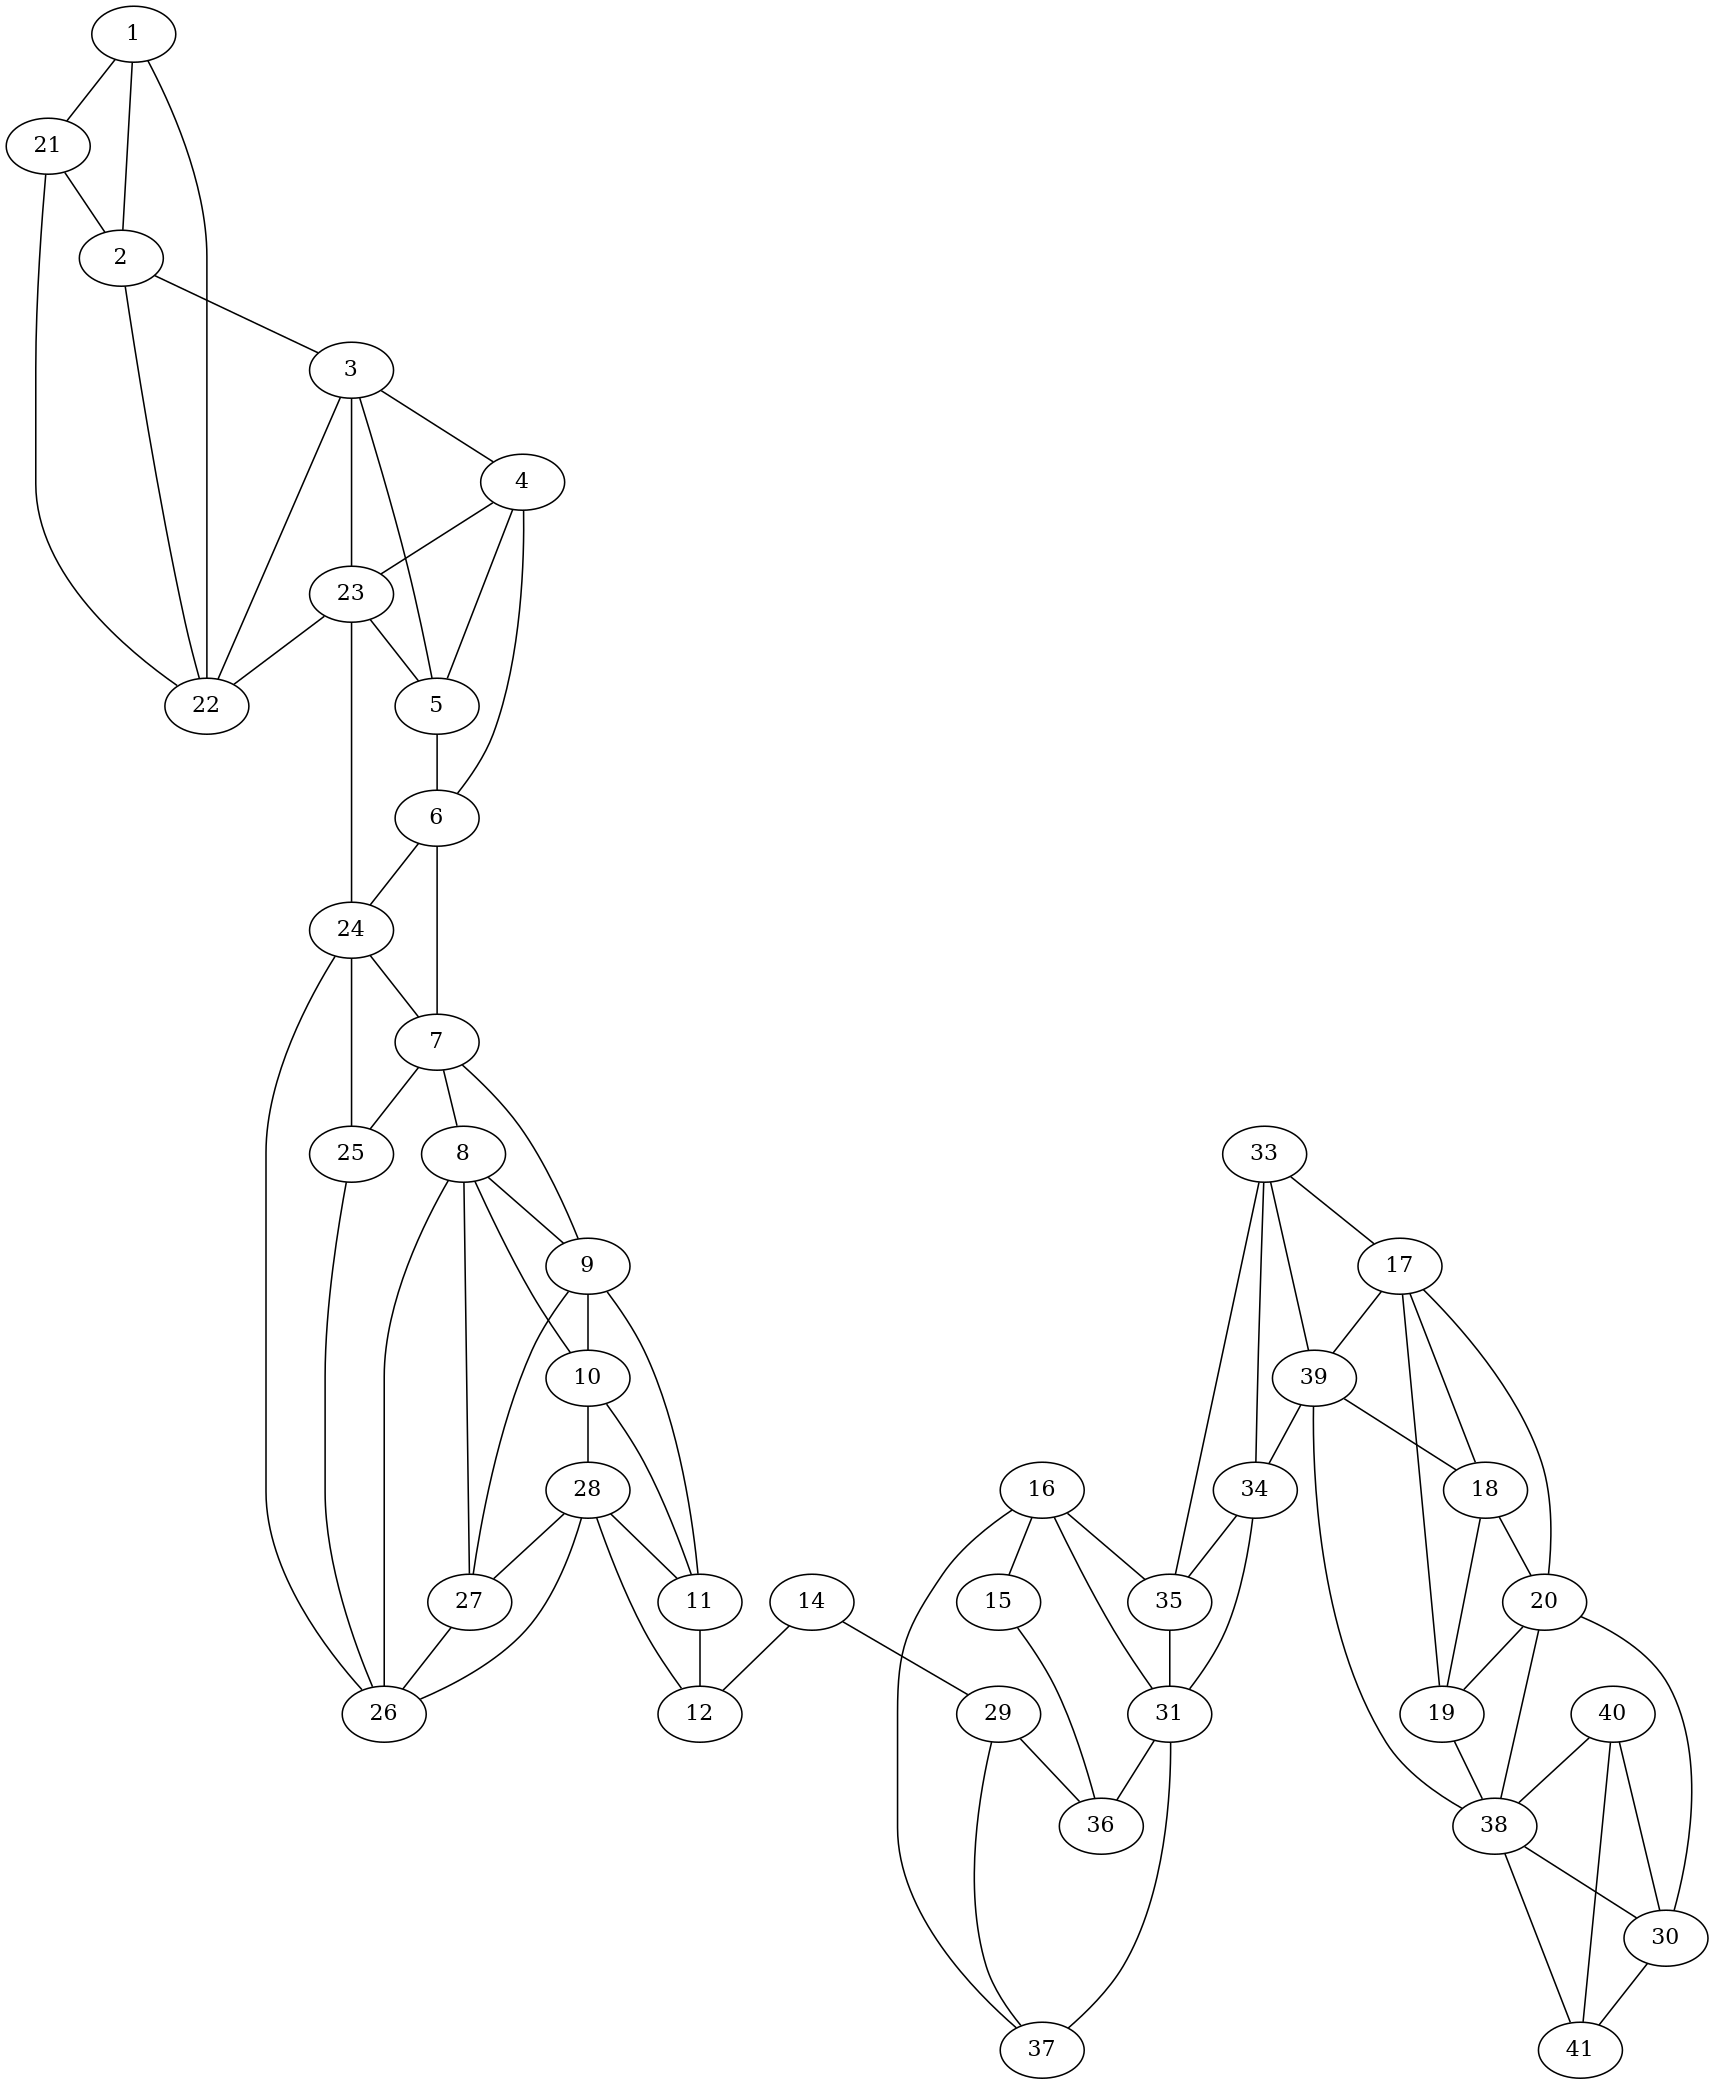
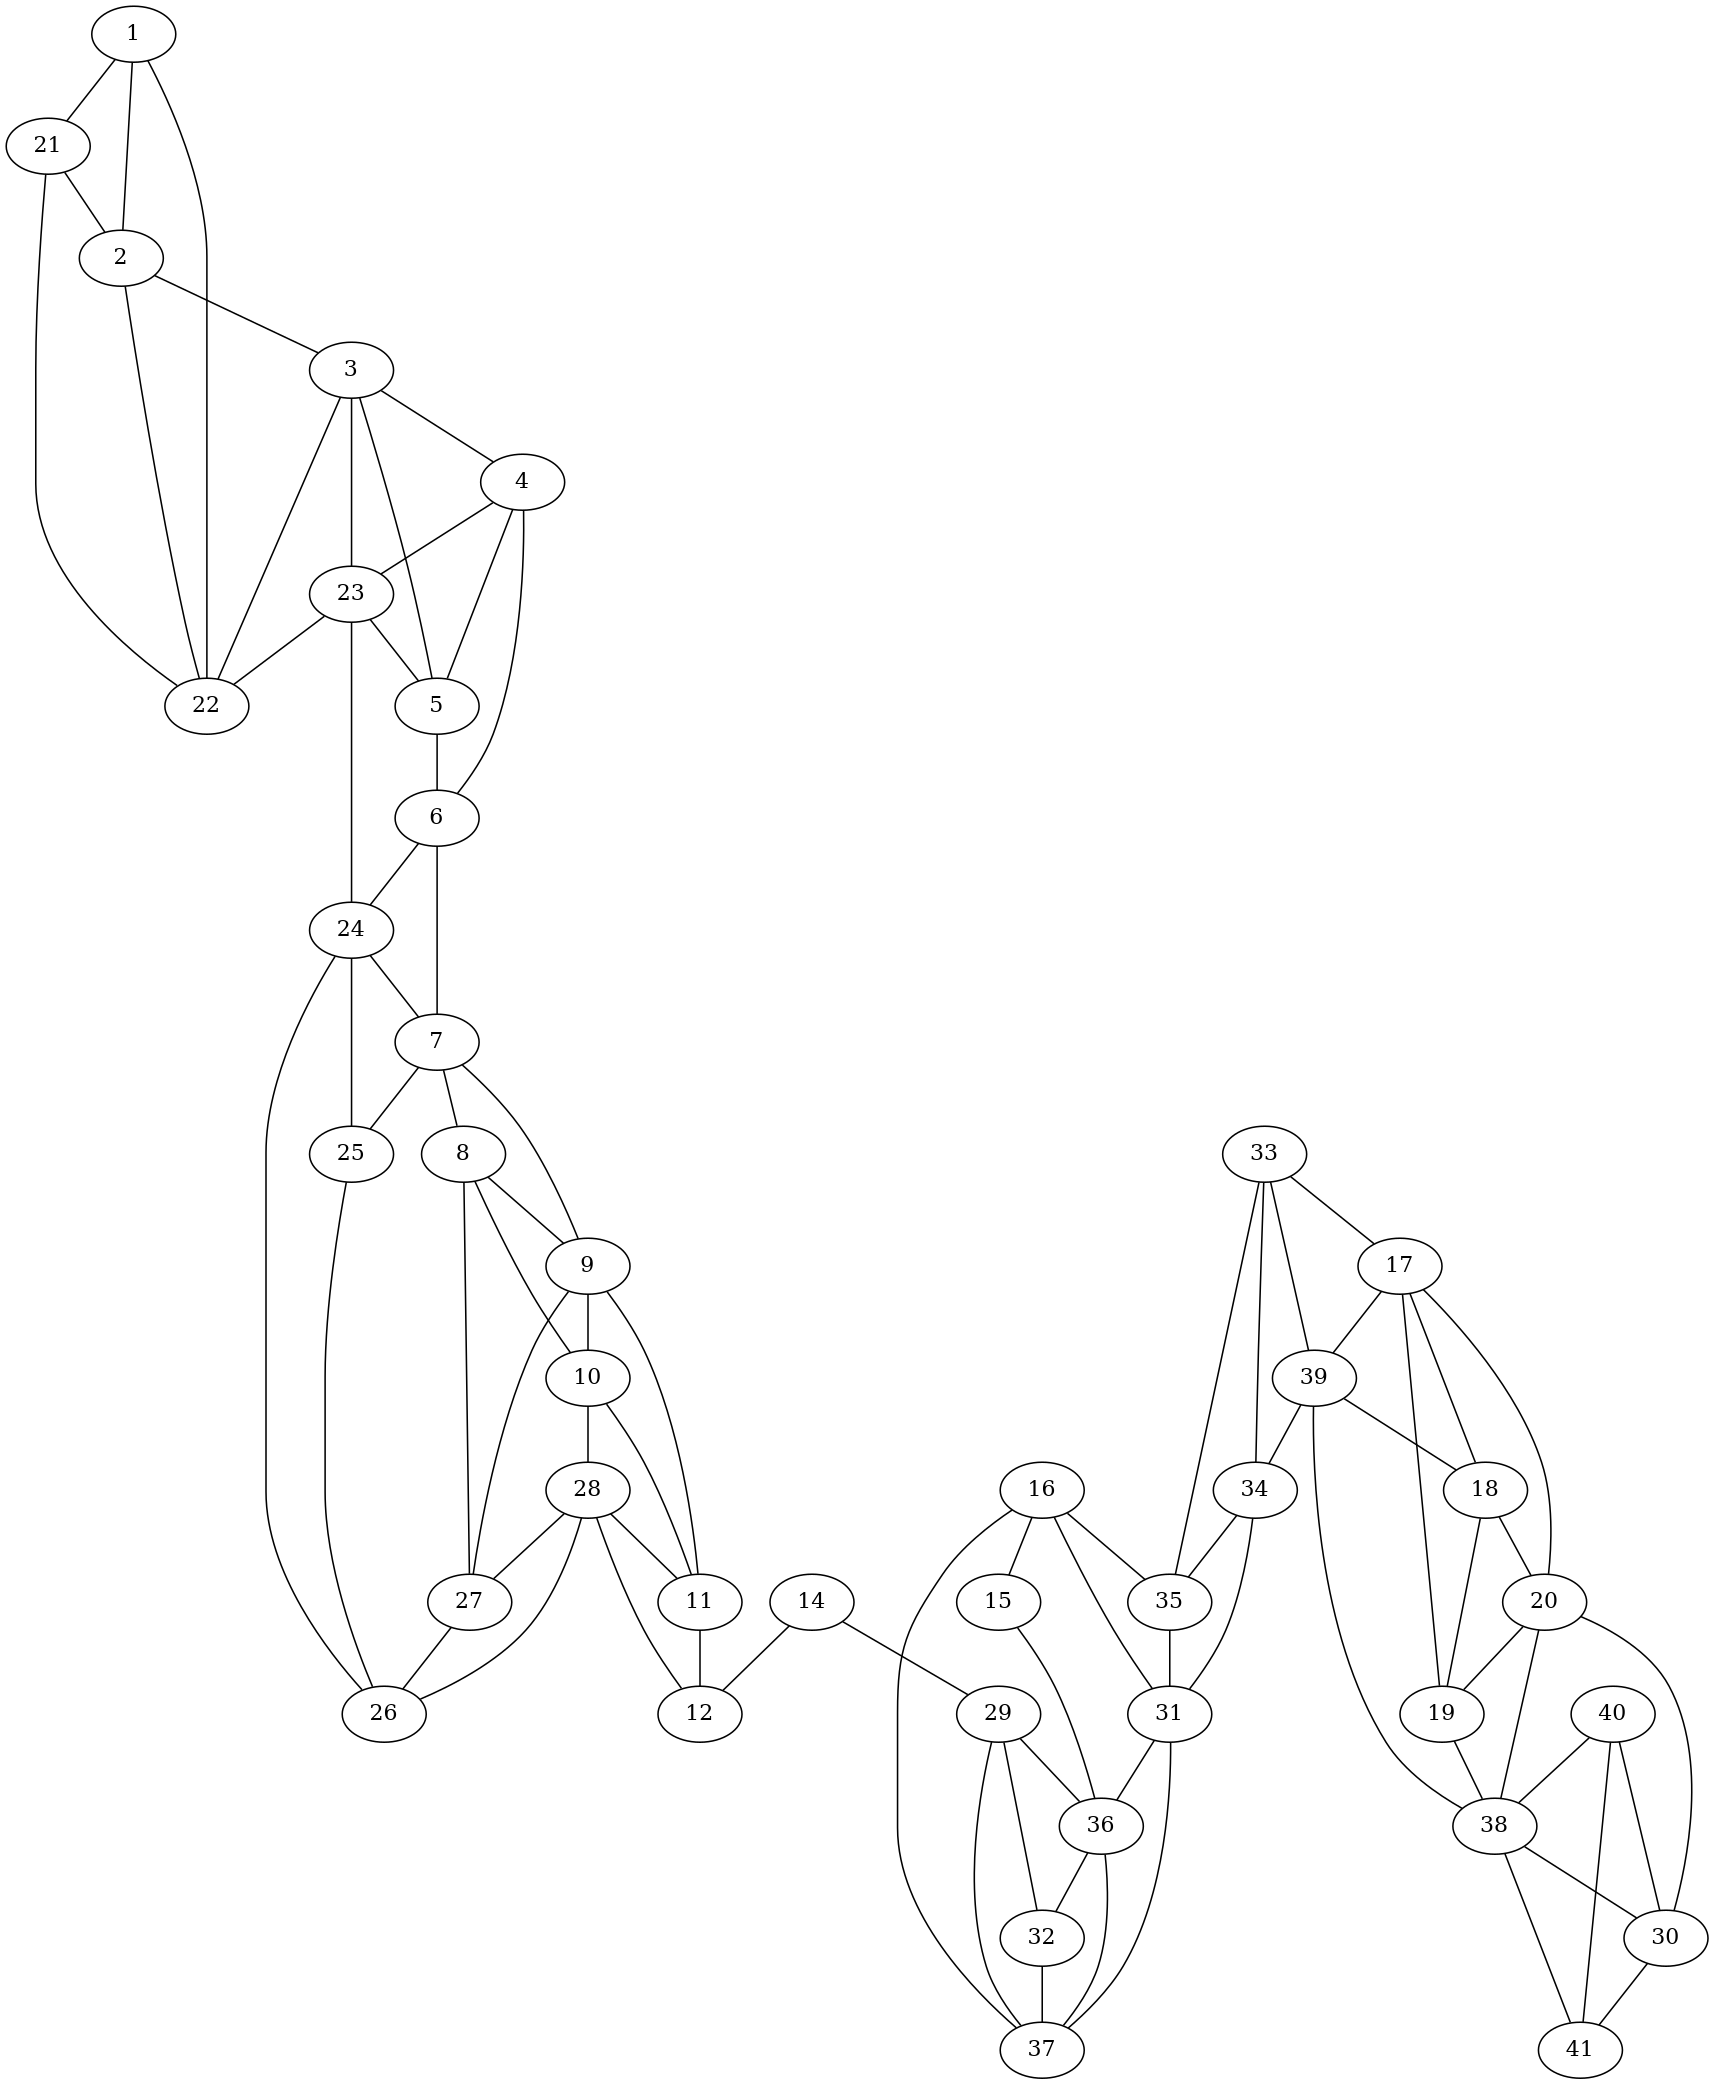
edge "8" -- "26": removed
node "32": added
edge "36" -- "37": added
